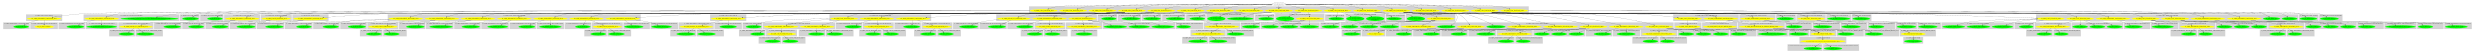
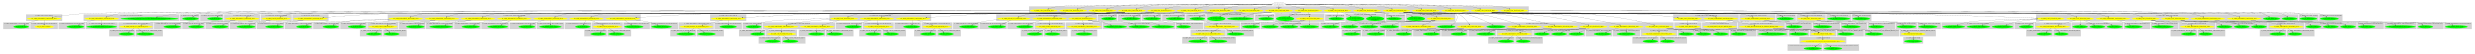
node "NT_ID_20860< Group >": fillcolor yellow -> green
